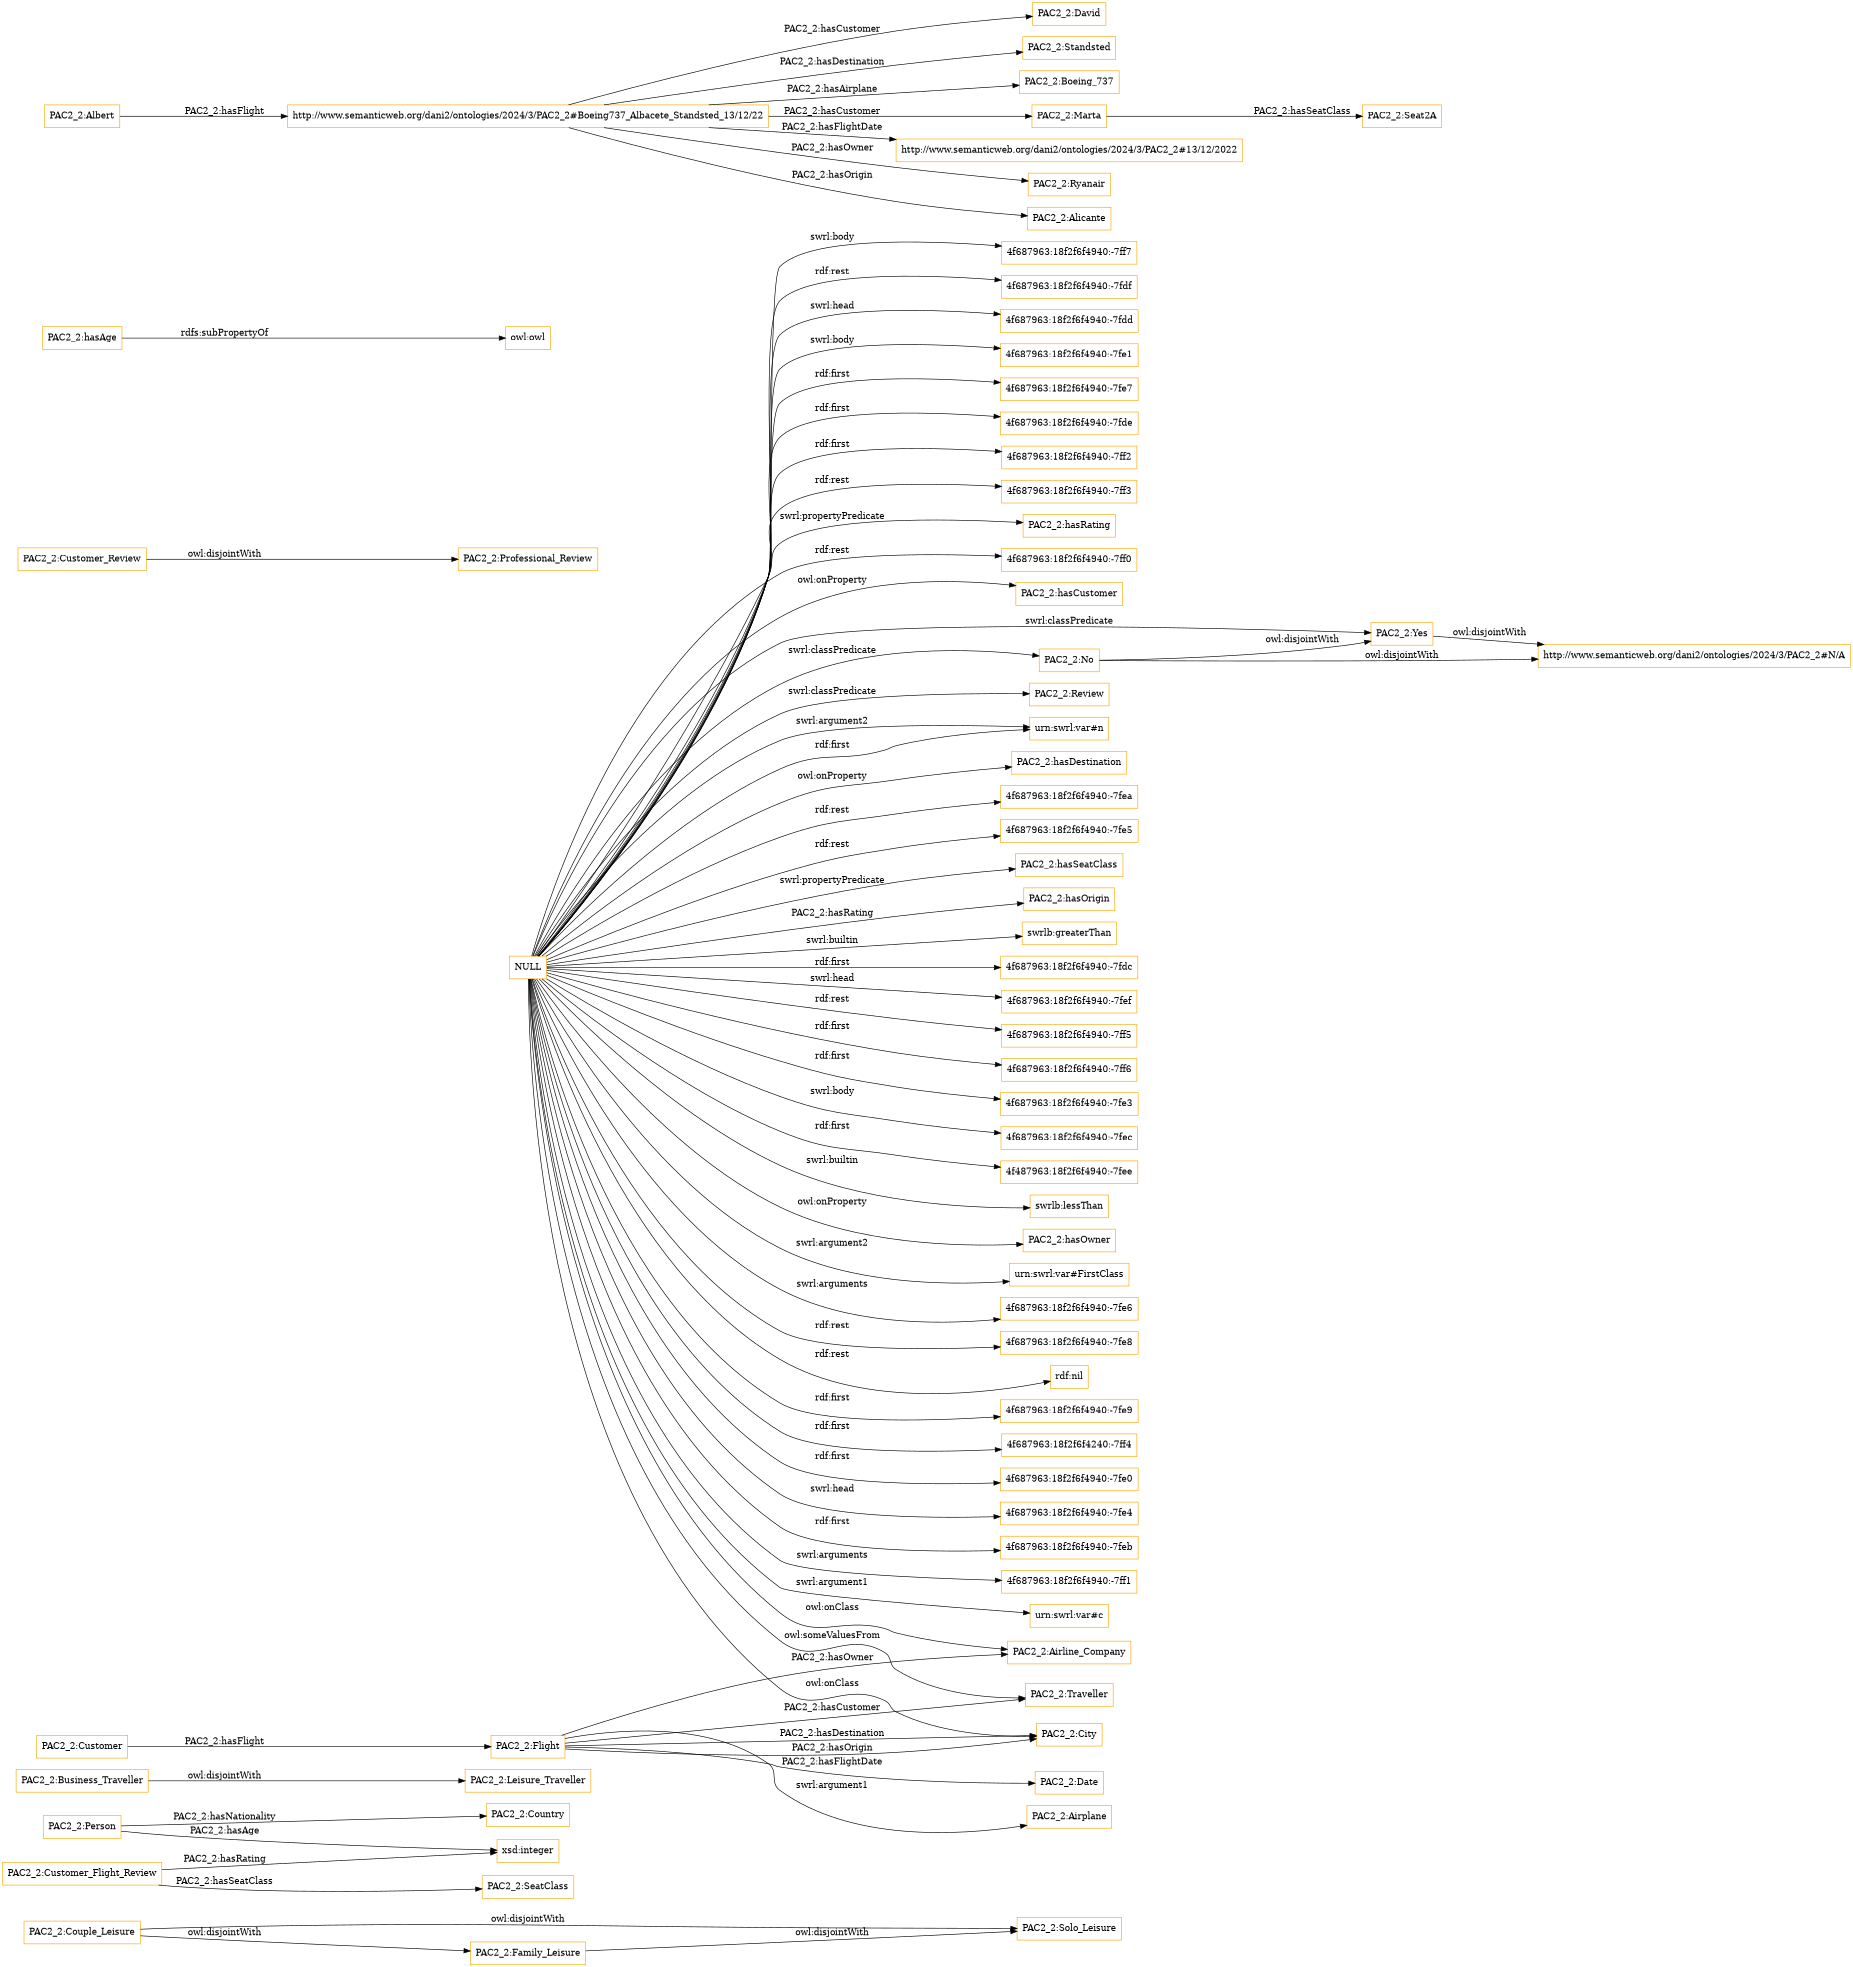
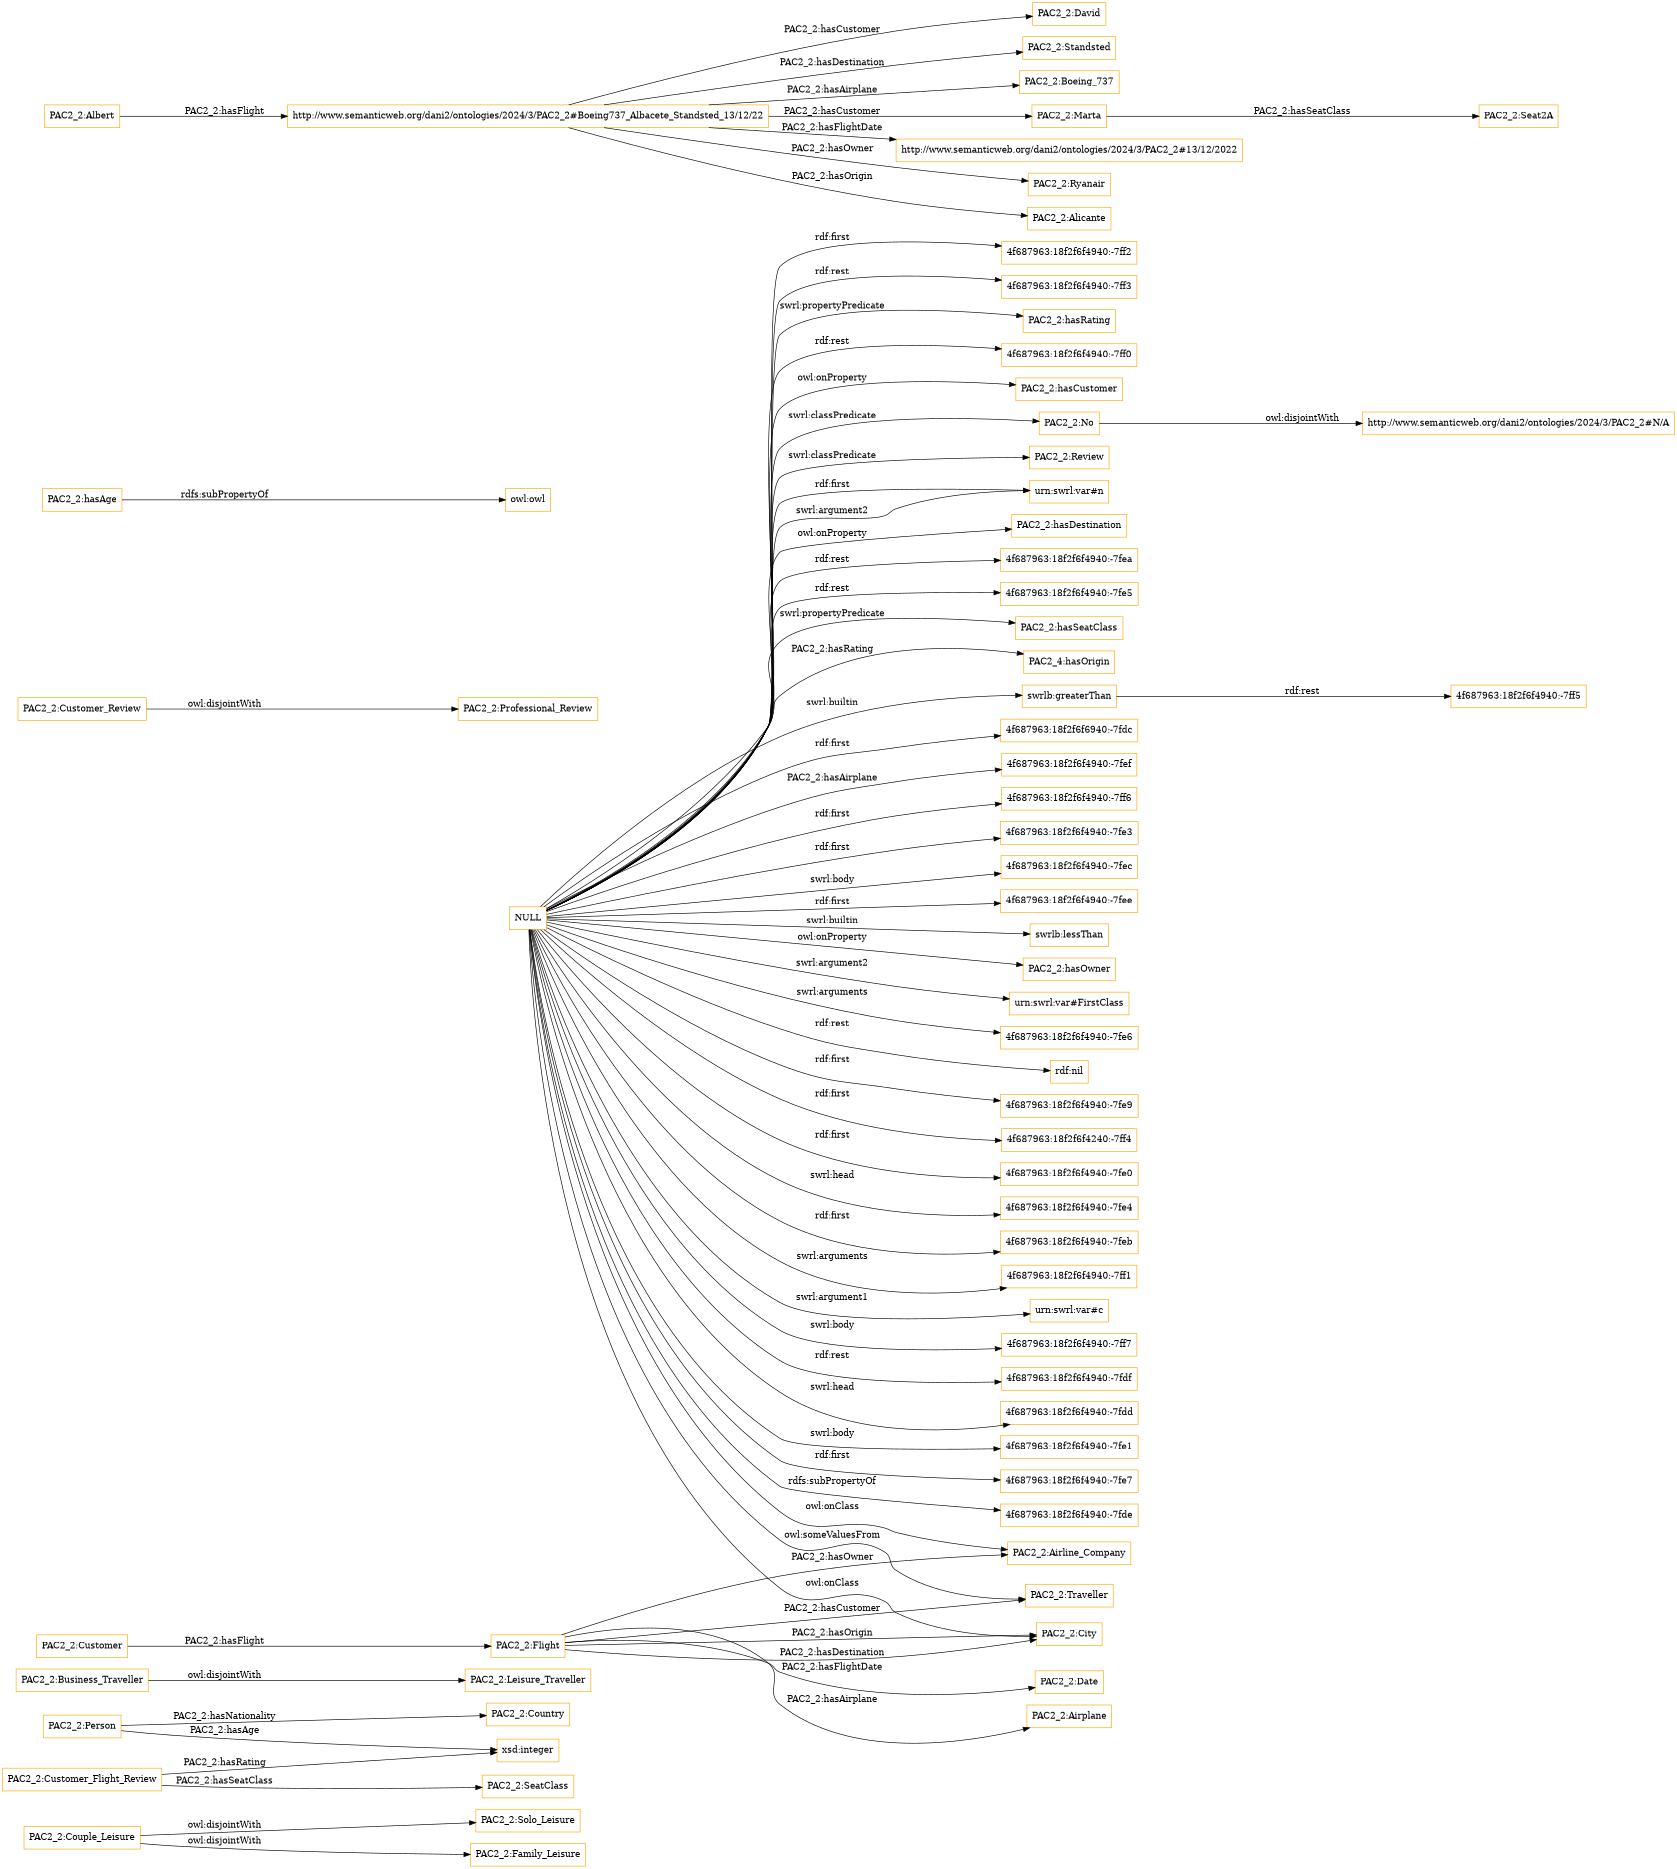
edge "NULL" -> "4f687963:18f2f6f4940:-7fde": label "rdf:first" -> "rdfs:subPropertyOf"
node "PAC2_2:Yes": removed
node "PAC2_2:hasOrigin": label "PAC2_2:hasOrigin" -> "PAC2_4:hasOrigin"
node "4f687963:18f2f6f4940:-7fdc": label "4f687963:18f2f6f4940:-7fdc" -> "4f687963:18f2f6f6940:-7fdc"
edge "NULL" -> "4f687963:18f2f6f4940:-7fef": label "swrl:head" -> "PAC2_2:hasAirplane"
edge "NULL" -> "4f687963:18f2f6f4940:-7ff5": now "swrlb:greaterThan" -> "4f687963:18f2f6f4940:-7ff5"
node "4f487963:18f2f6f4940:-7fee": label "4f487963:18f2f6f4940:-7fee" -> "4f687963:18f2f6f4940:-7fee"
node "4f687963:18f2f6f4940:-7fe8": removed
edge "PAC2_2:Flight" -> "PAC2_2:Airplane": label "swrl:argument1" -> "PAC2_2:hasAirplane"
edge "PAC2_2:Family_Leisure" -> "PAC2_2:Solo_Leisure": removed, label "owl:disjointWith"
